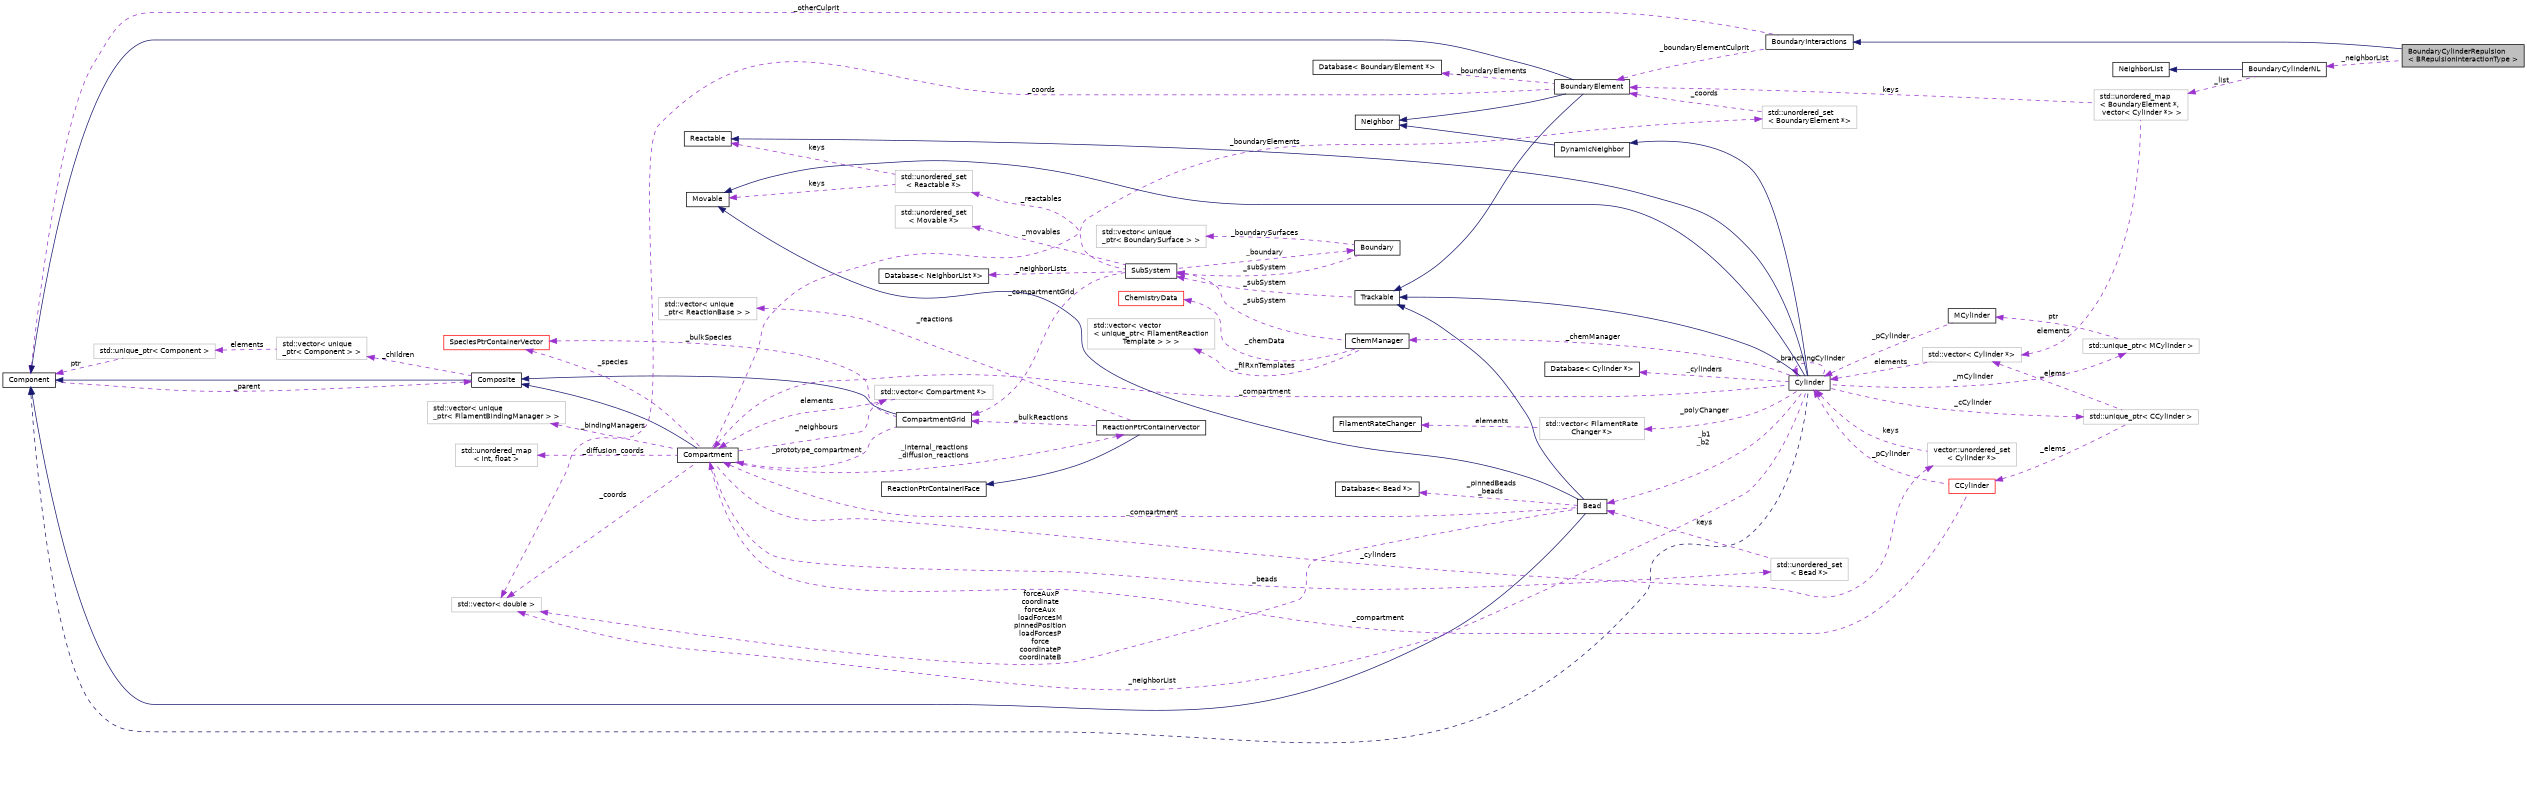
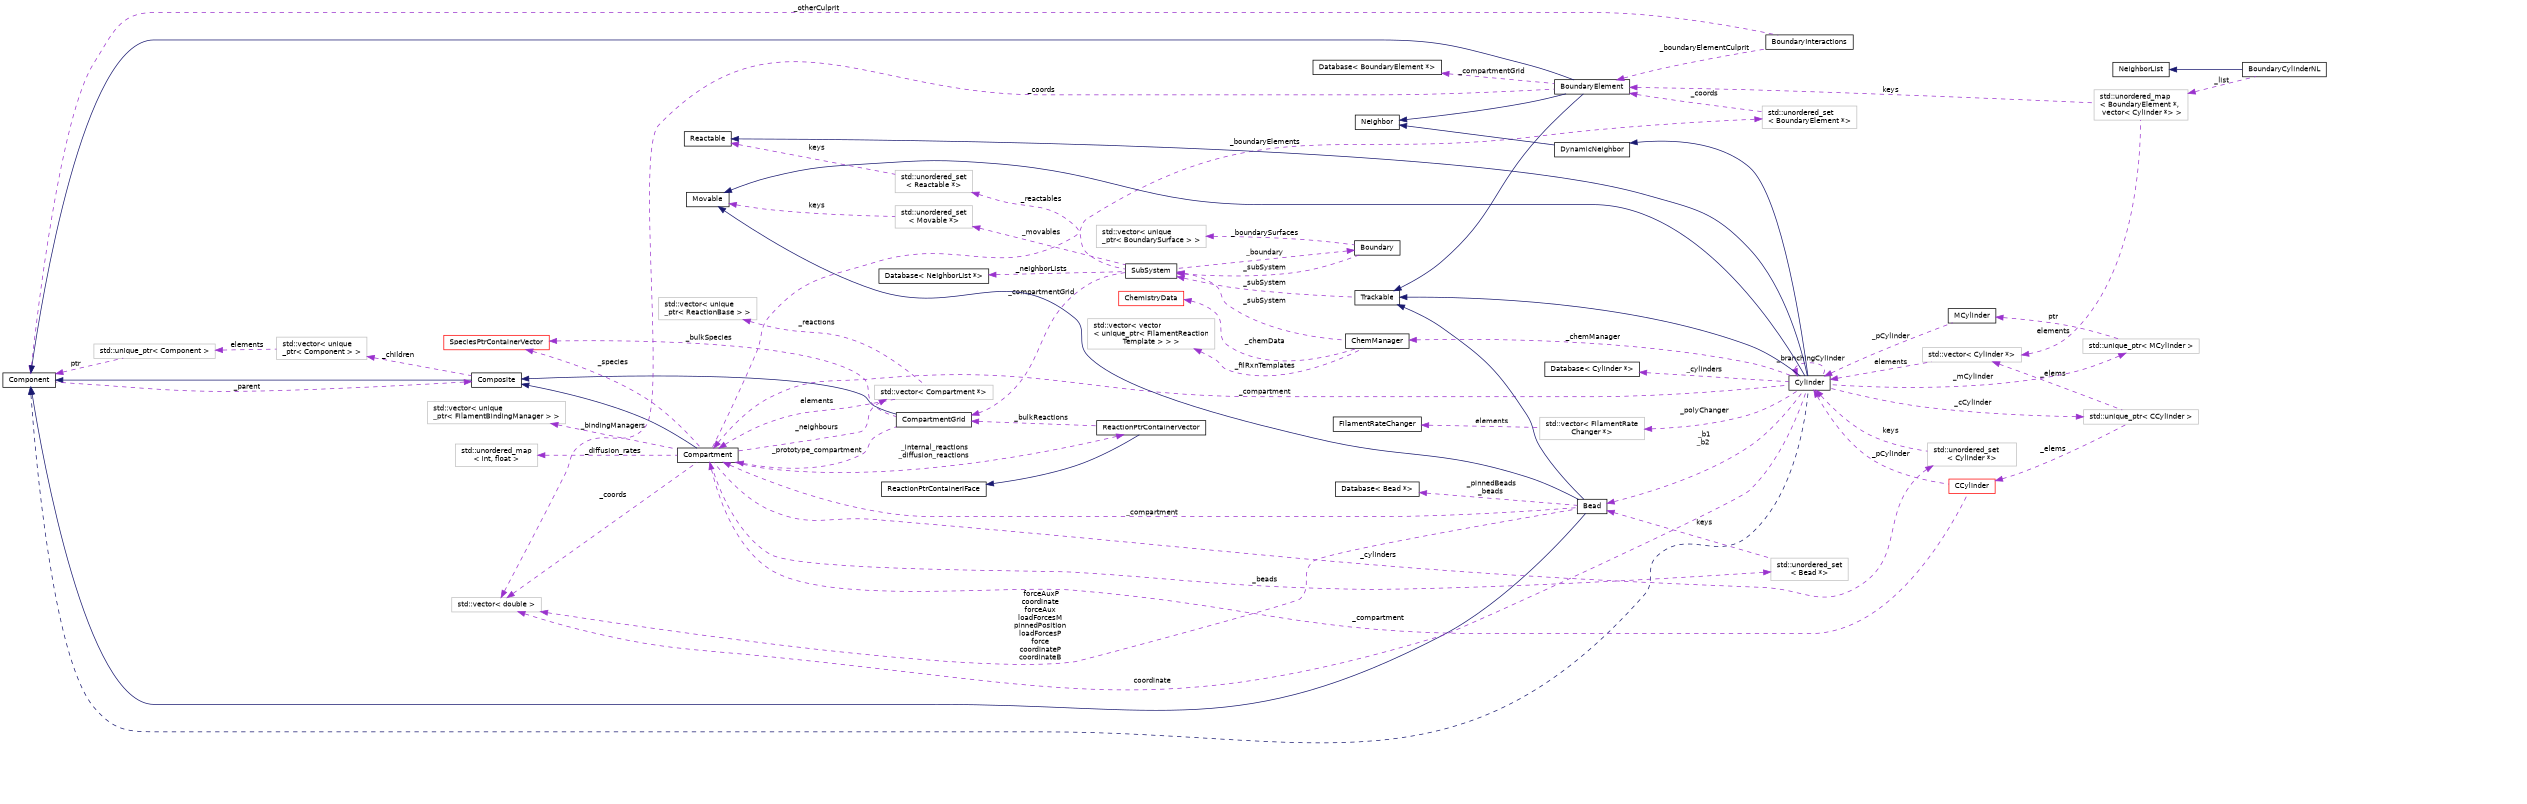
node "BoundaryCylinderRepulsion < BRepulsionInteractionType >": removed
edge "BoundaryElement" -> "Database< BoundaryElement *>": label " _boundaryElements" -> " _compartmentGrid"
edge "std::unordered_set < Reactable *>" -> "Movable": now "std::unordered_set < Movable *>" -> "Movable"
edge "ReactionPtrContainerVector" -> "std::vector< unique _ptr< ReactionBase > >": now "std::vector< Compartment *>" -> "std::vector< unique _ptr< ReactionBase > >"
edge "Compartment" -> "std::unordered_map < int, float >": label " _diffusion_coords" -> " _diffusion_rates"
node "vector::unordered_set < Cylinder *>": label "vector::unordered_set < Cylinder *>" -> "std::unordered_set < Cylinder *>"
edge "Cylinder" -> "std::vector< double >": label " _neighborList" -> " coordinate"
